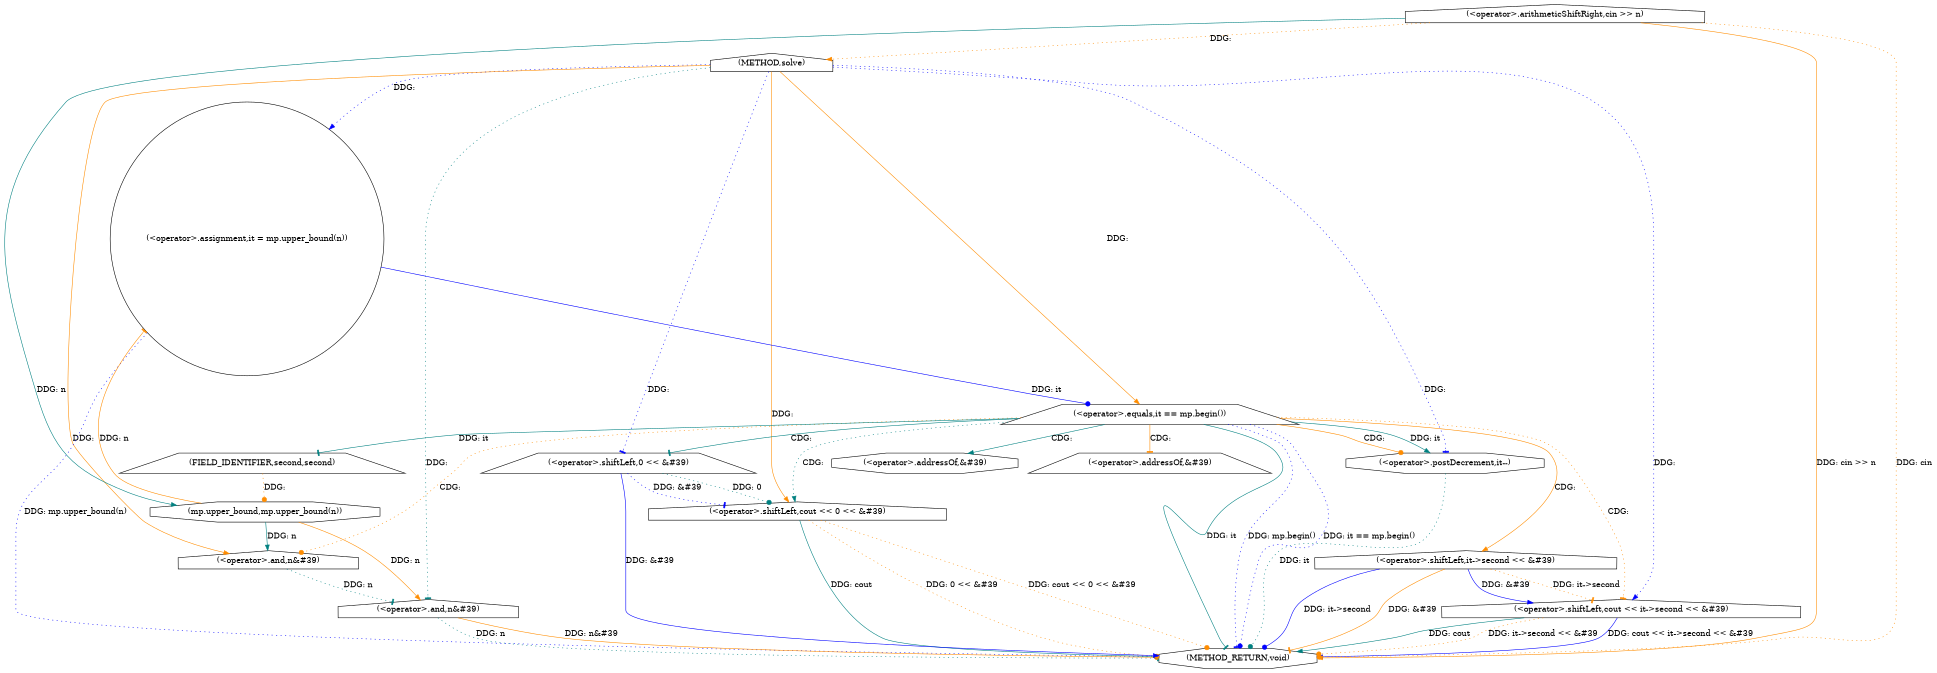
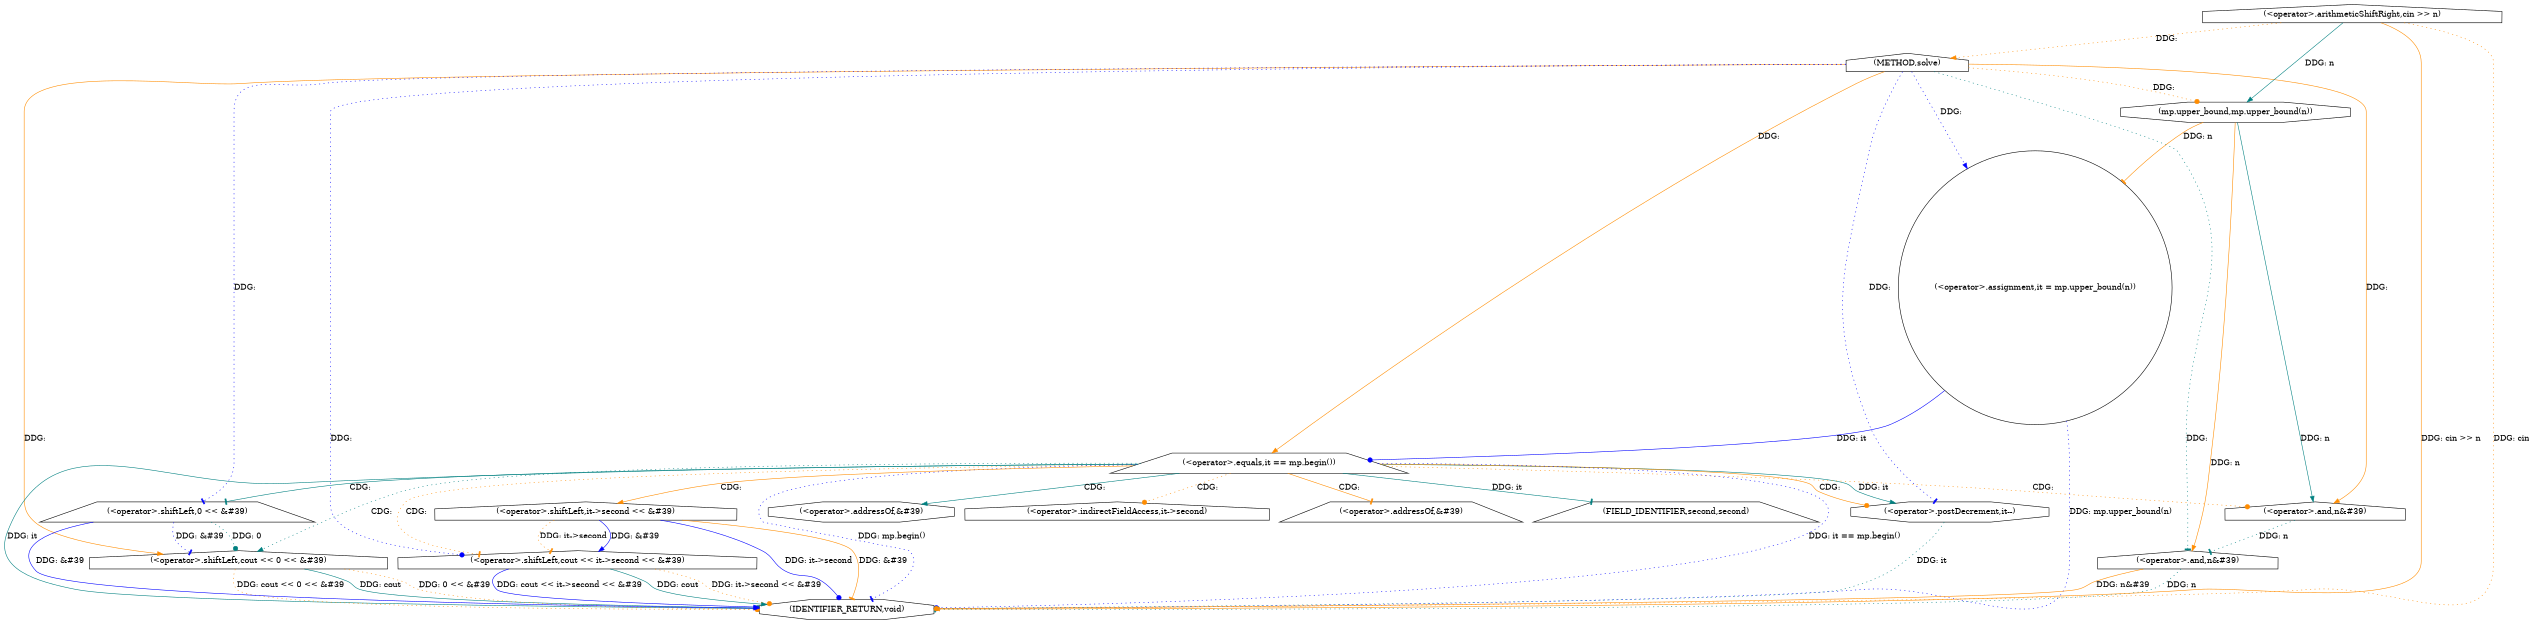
edge "(METHOD,solve)" -> "(<operator>.shiftLeft,cout << it->second << &#39)": arrowhead normal -> dot
edge "(FIELD_IDENTIFIER,second,second)" -> "(mp.upper_bound,mp.upper_bound(n))": now "(METHOD,solve)" -> "(mp.upper_bound,mp.upper_bound(n))"
node "(<operator>.indirectFieldAccess,it->second)": added
node "(METHOD_RETURN,void)": label "(METHOD_RETURN,void)" -> "(IDENTIFIER_RETURN,void)"
